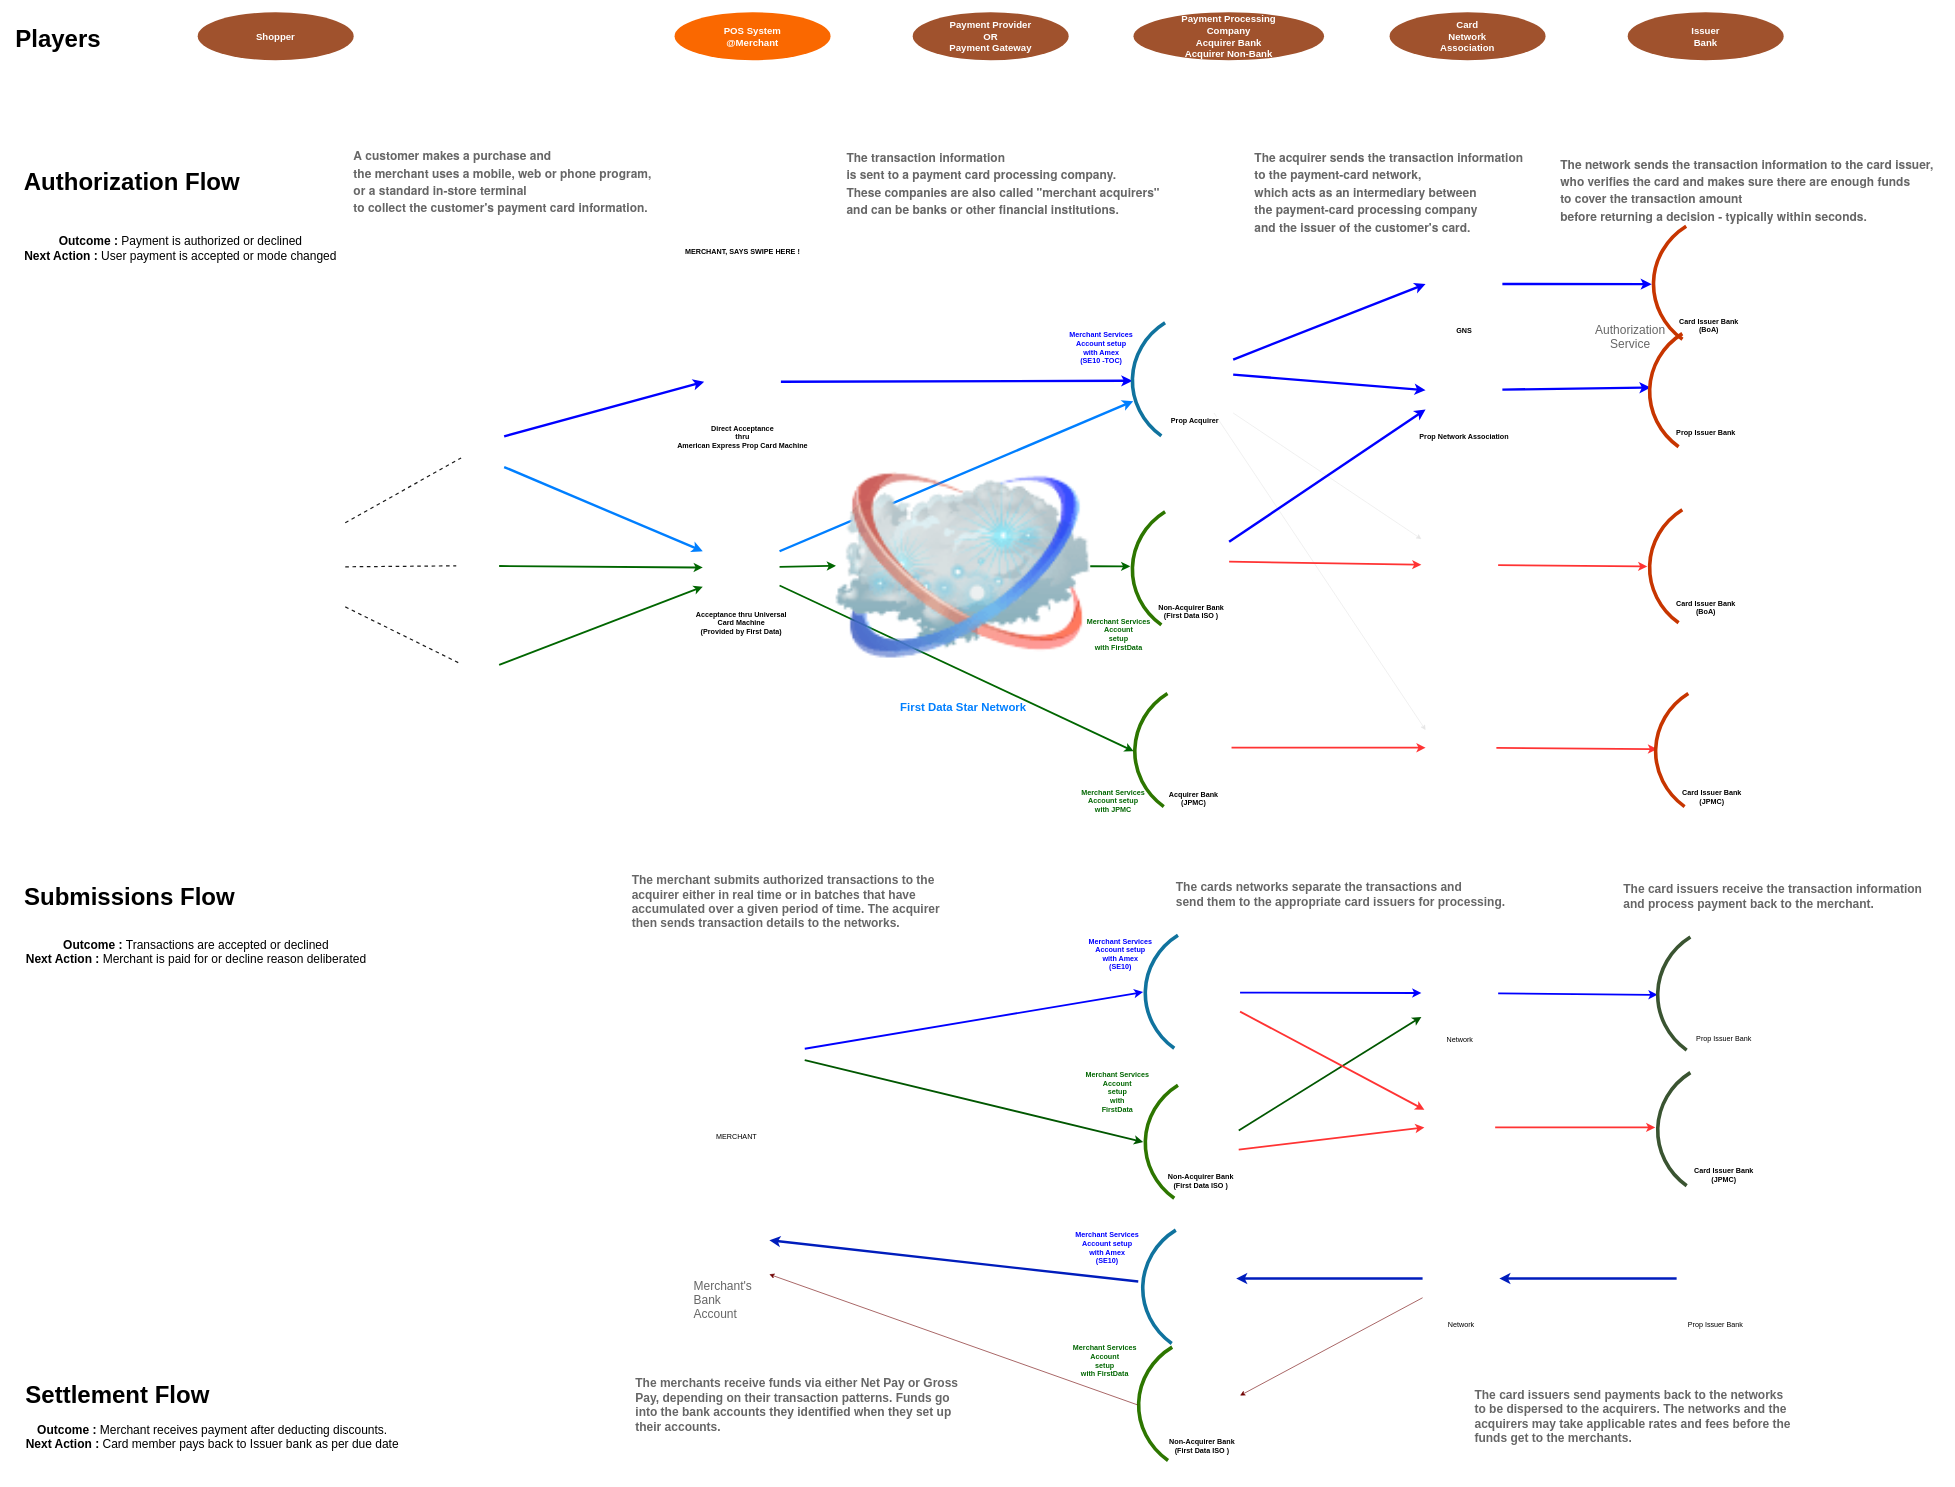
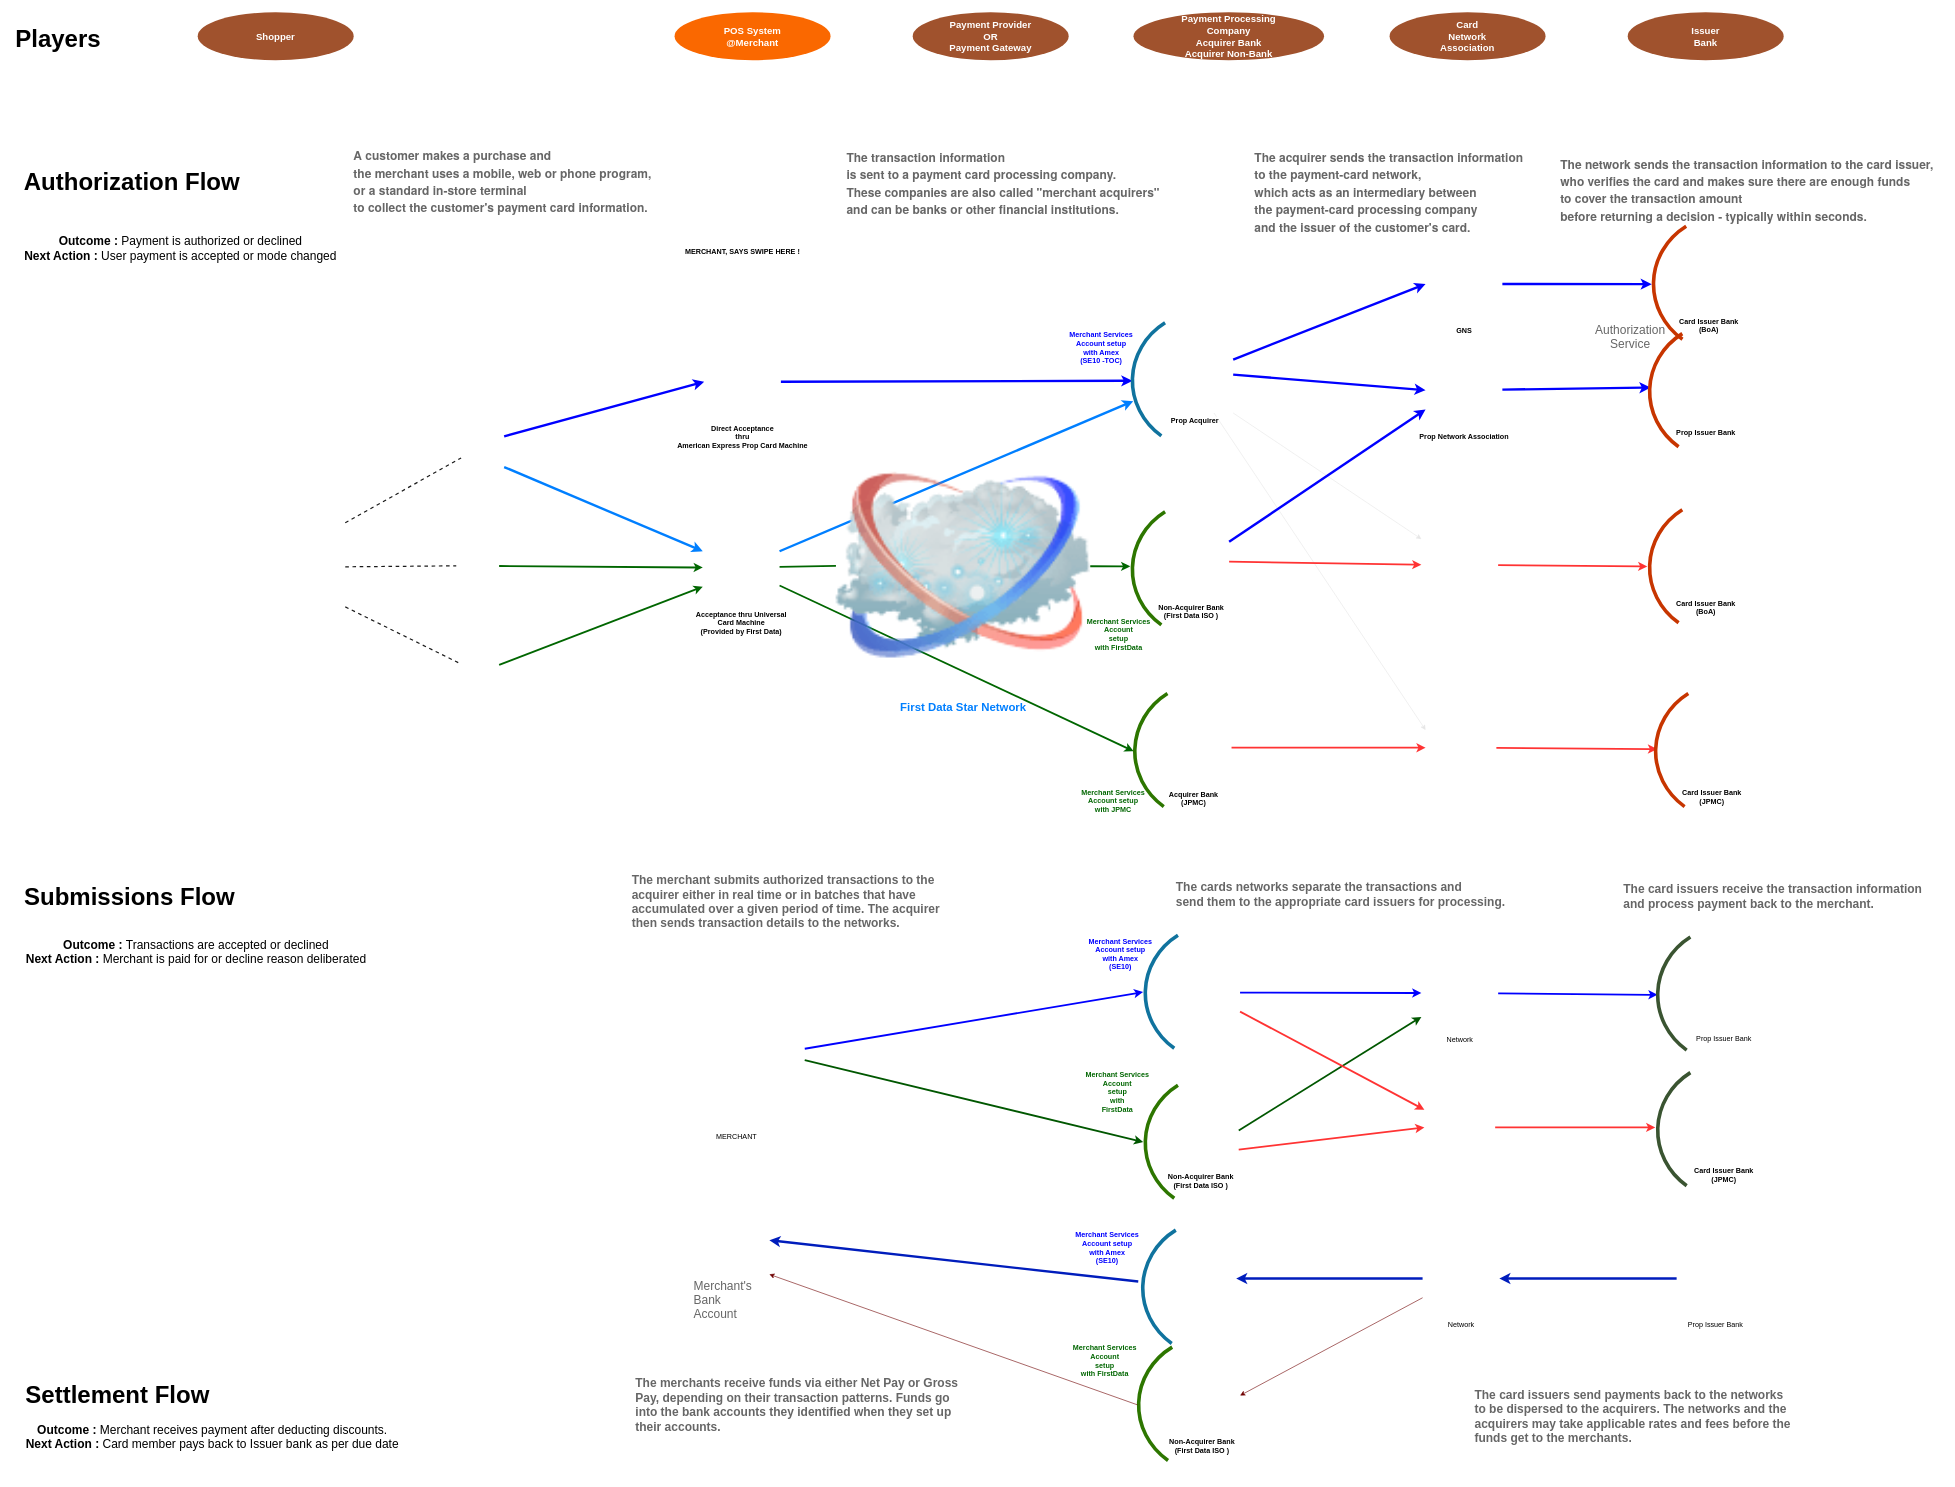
edge "Acceptance thru Universal Card Machine (Provided by First Data)" -> "First Data Star Network": arrowhead classic -> none
